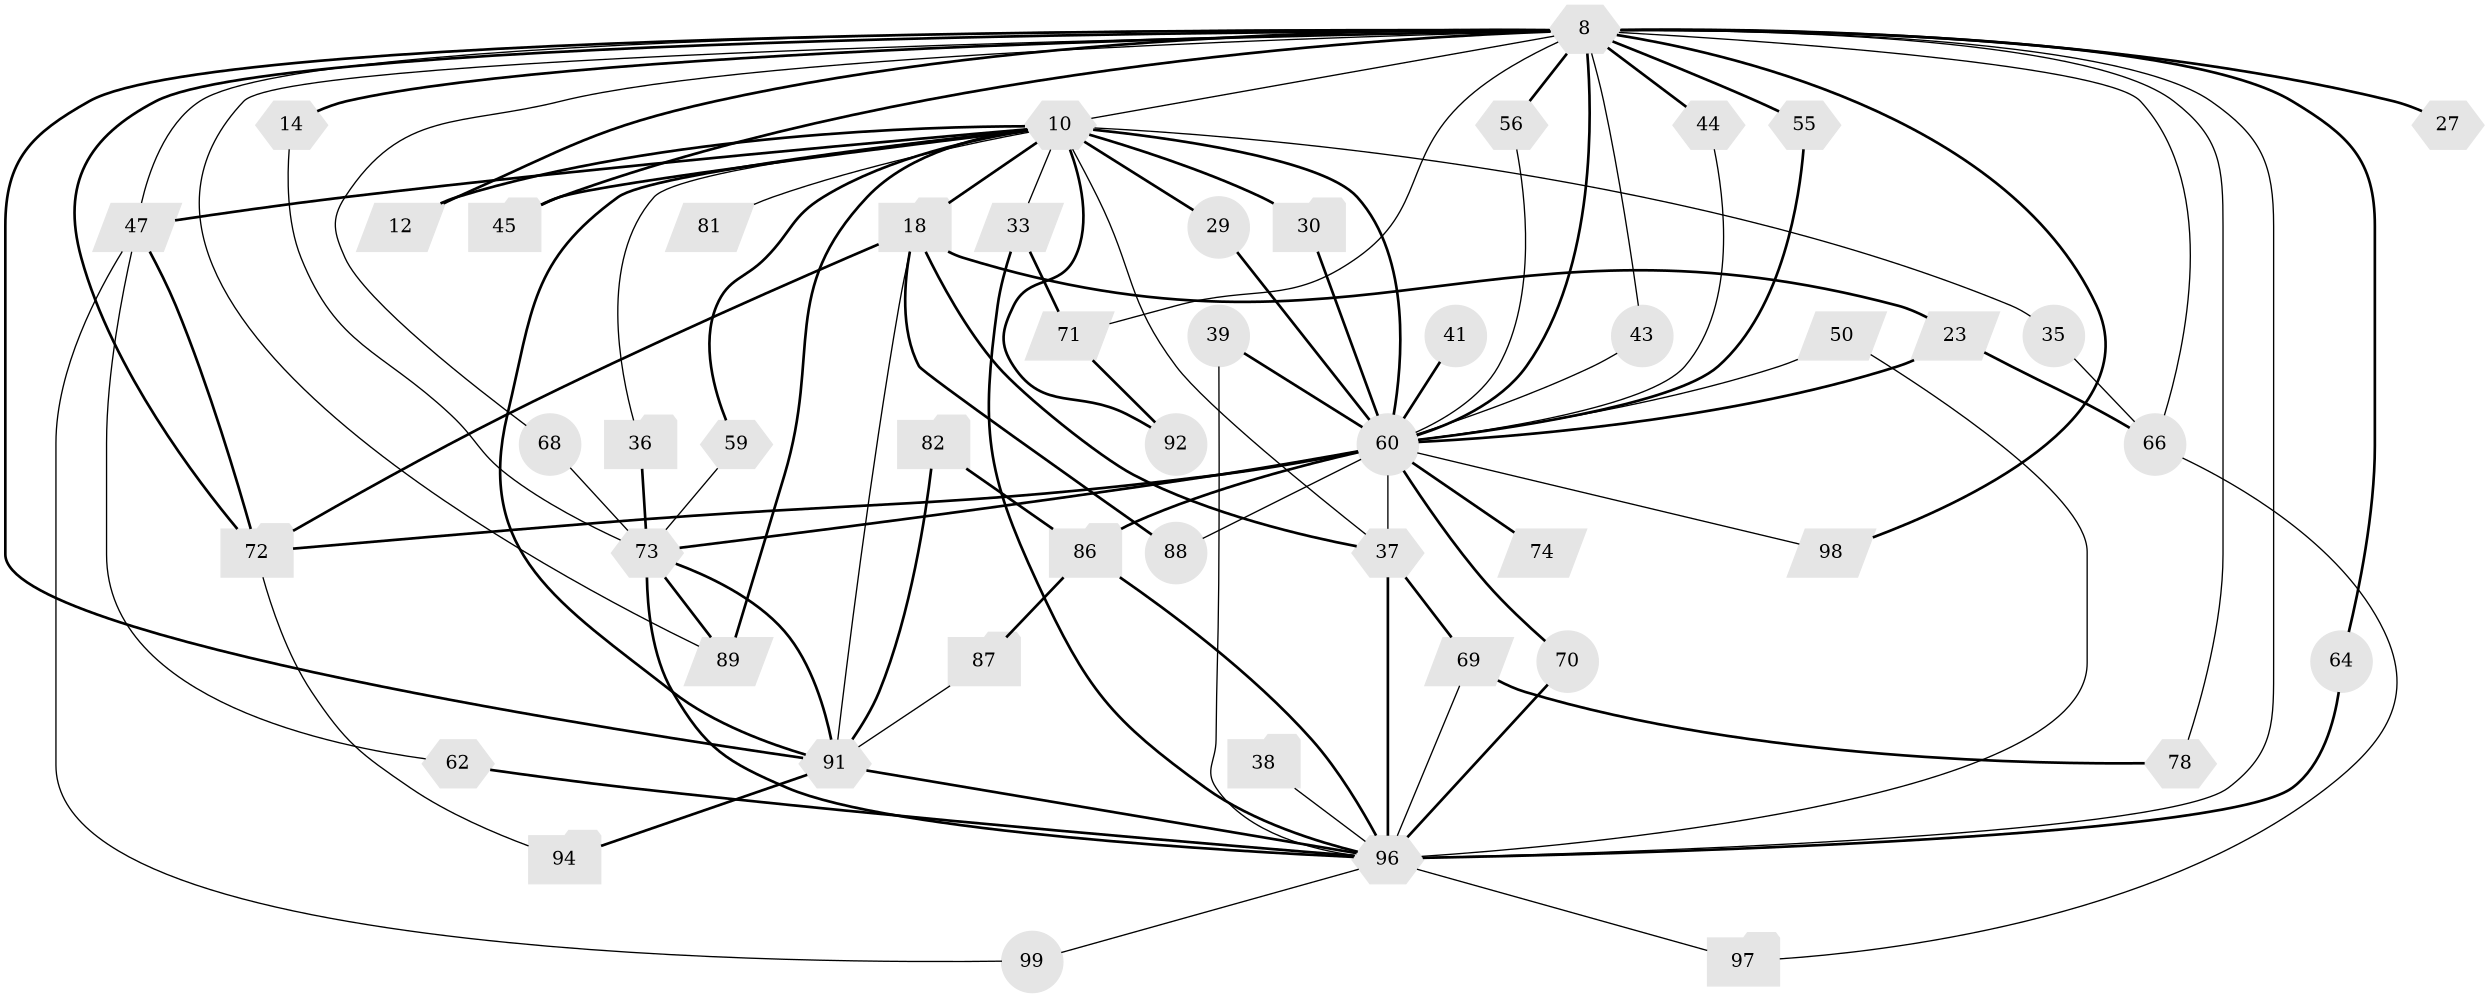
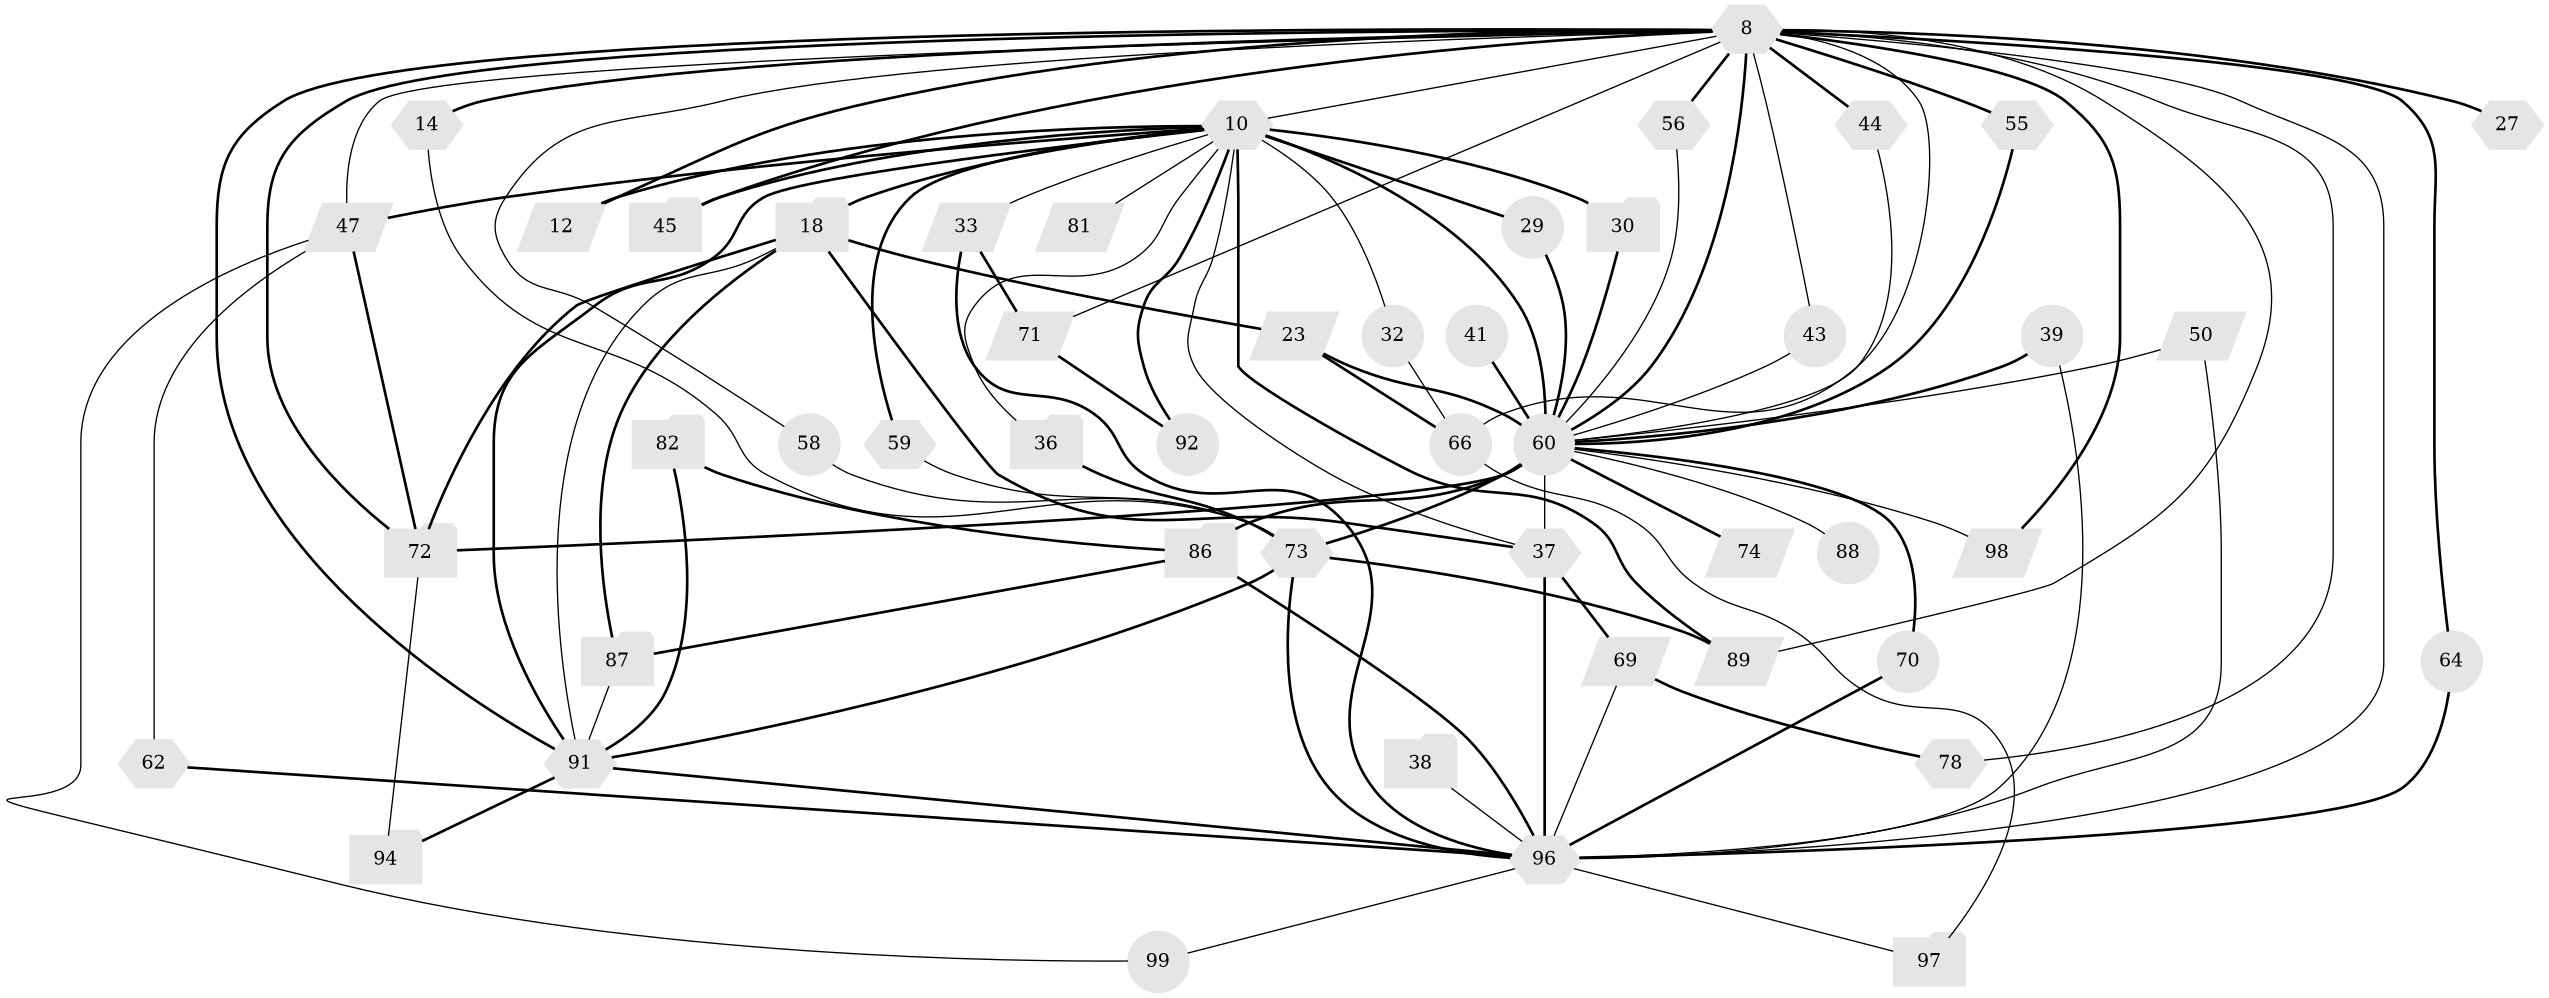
node "35": label "35" -> "32"
edge "18" -- "88": now "18" -- "87"
node "68": label "68" -> "58"
